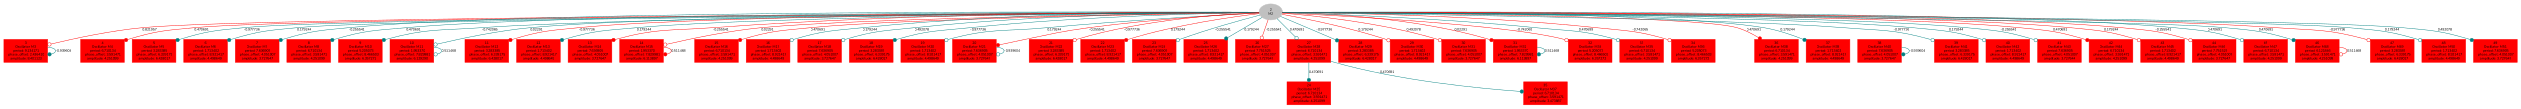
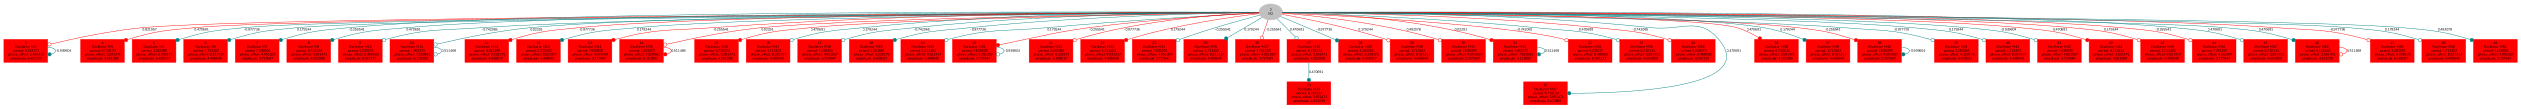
edge "2" -> "9": arrowhead dot -> odot
edge "2" -> "38": added, label "-0.255541"
edge "2" -> "17": label "0.492078 " -> "-0.742065 "
edge "2" -> "41": label "-0.255541 " -> "-0.939604 "
edge "27" -> "35": now "2" -> "35"
